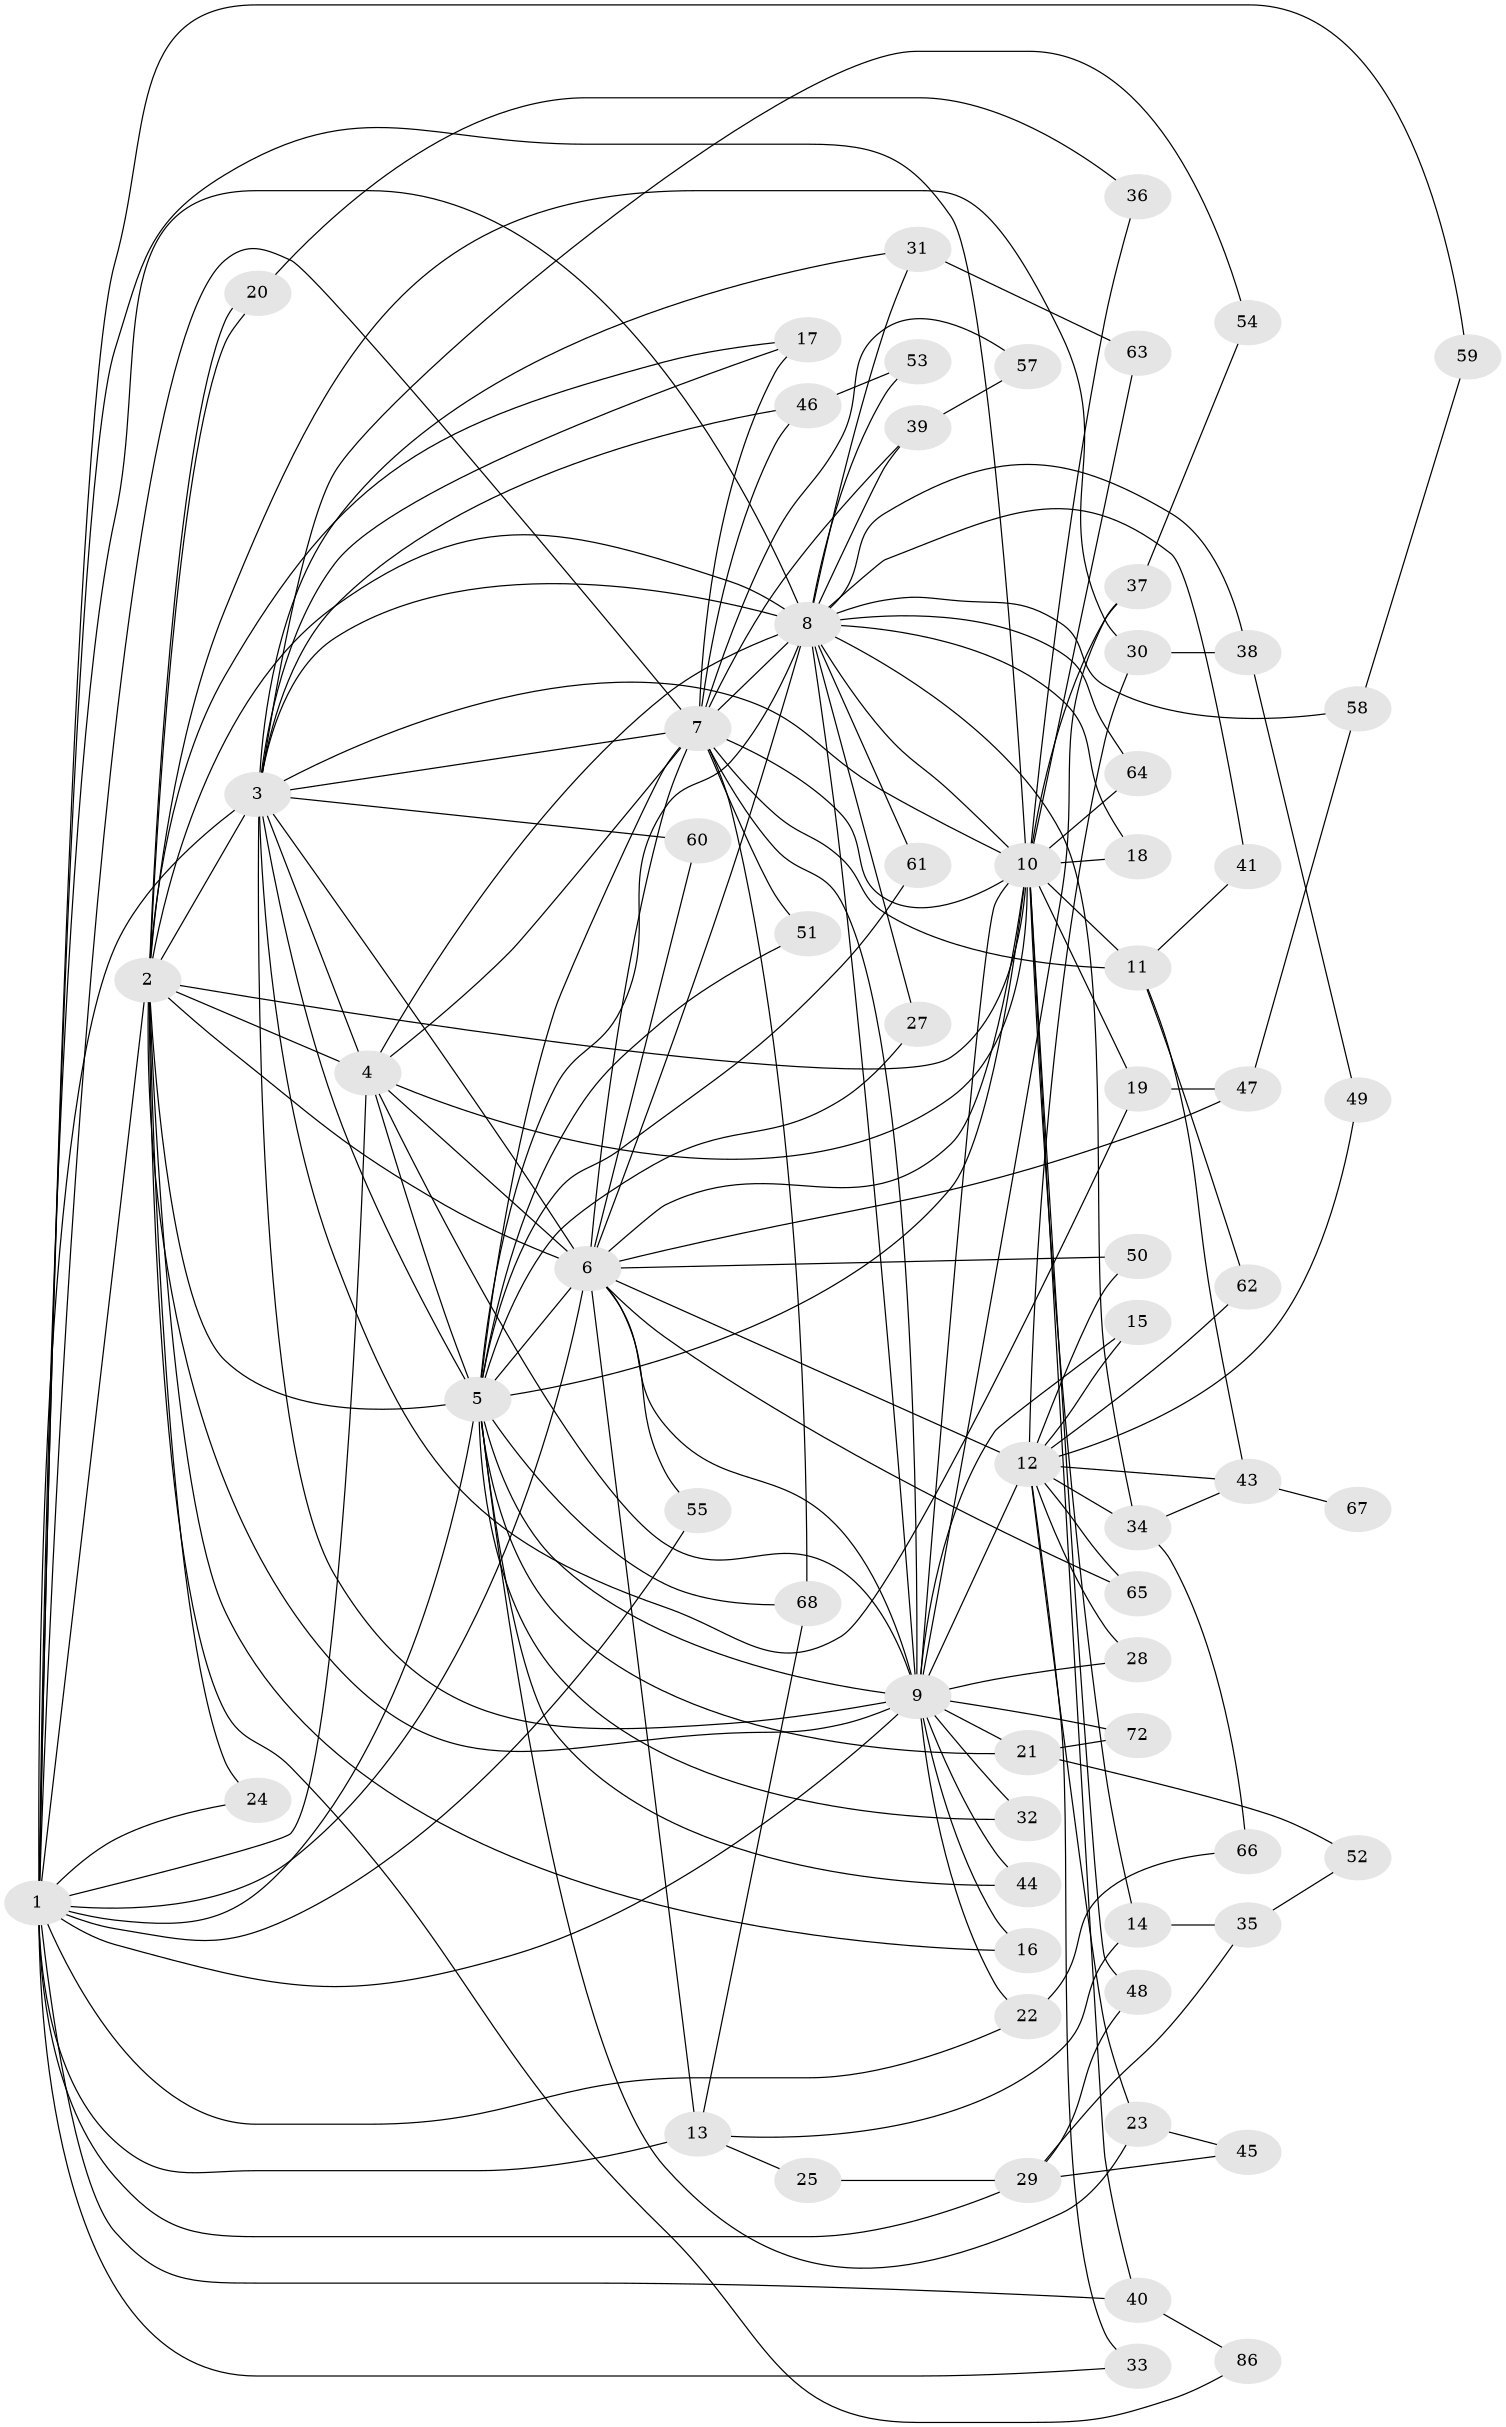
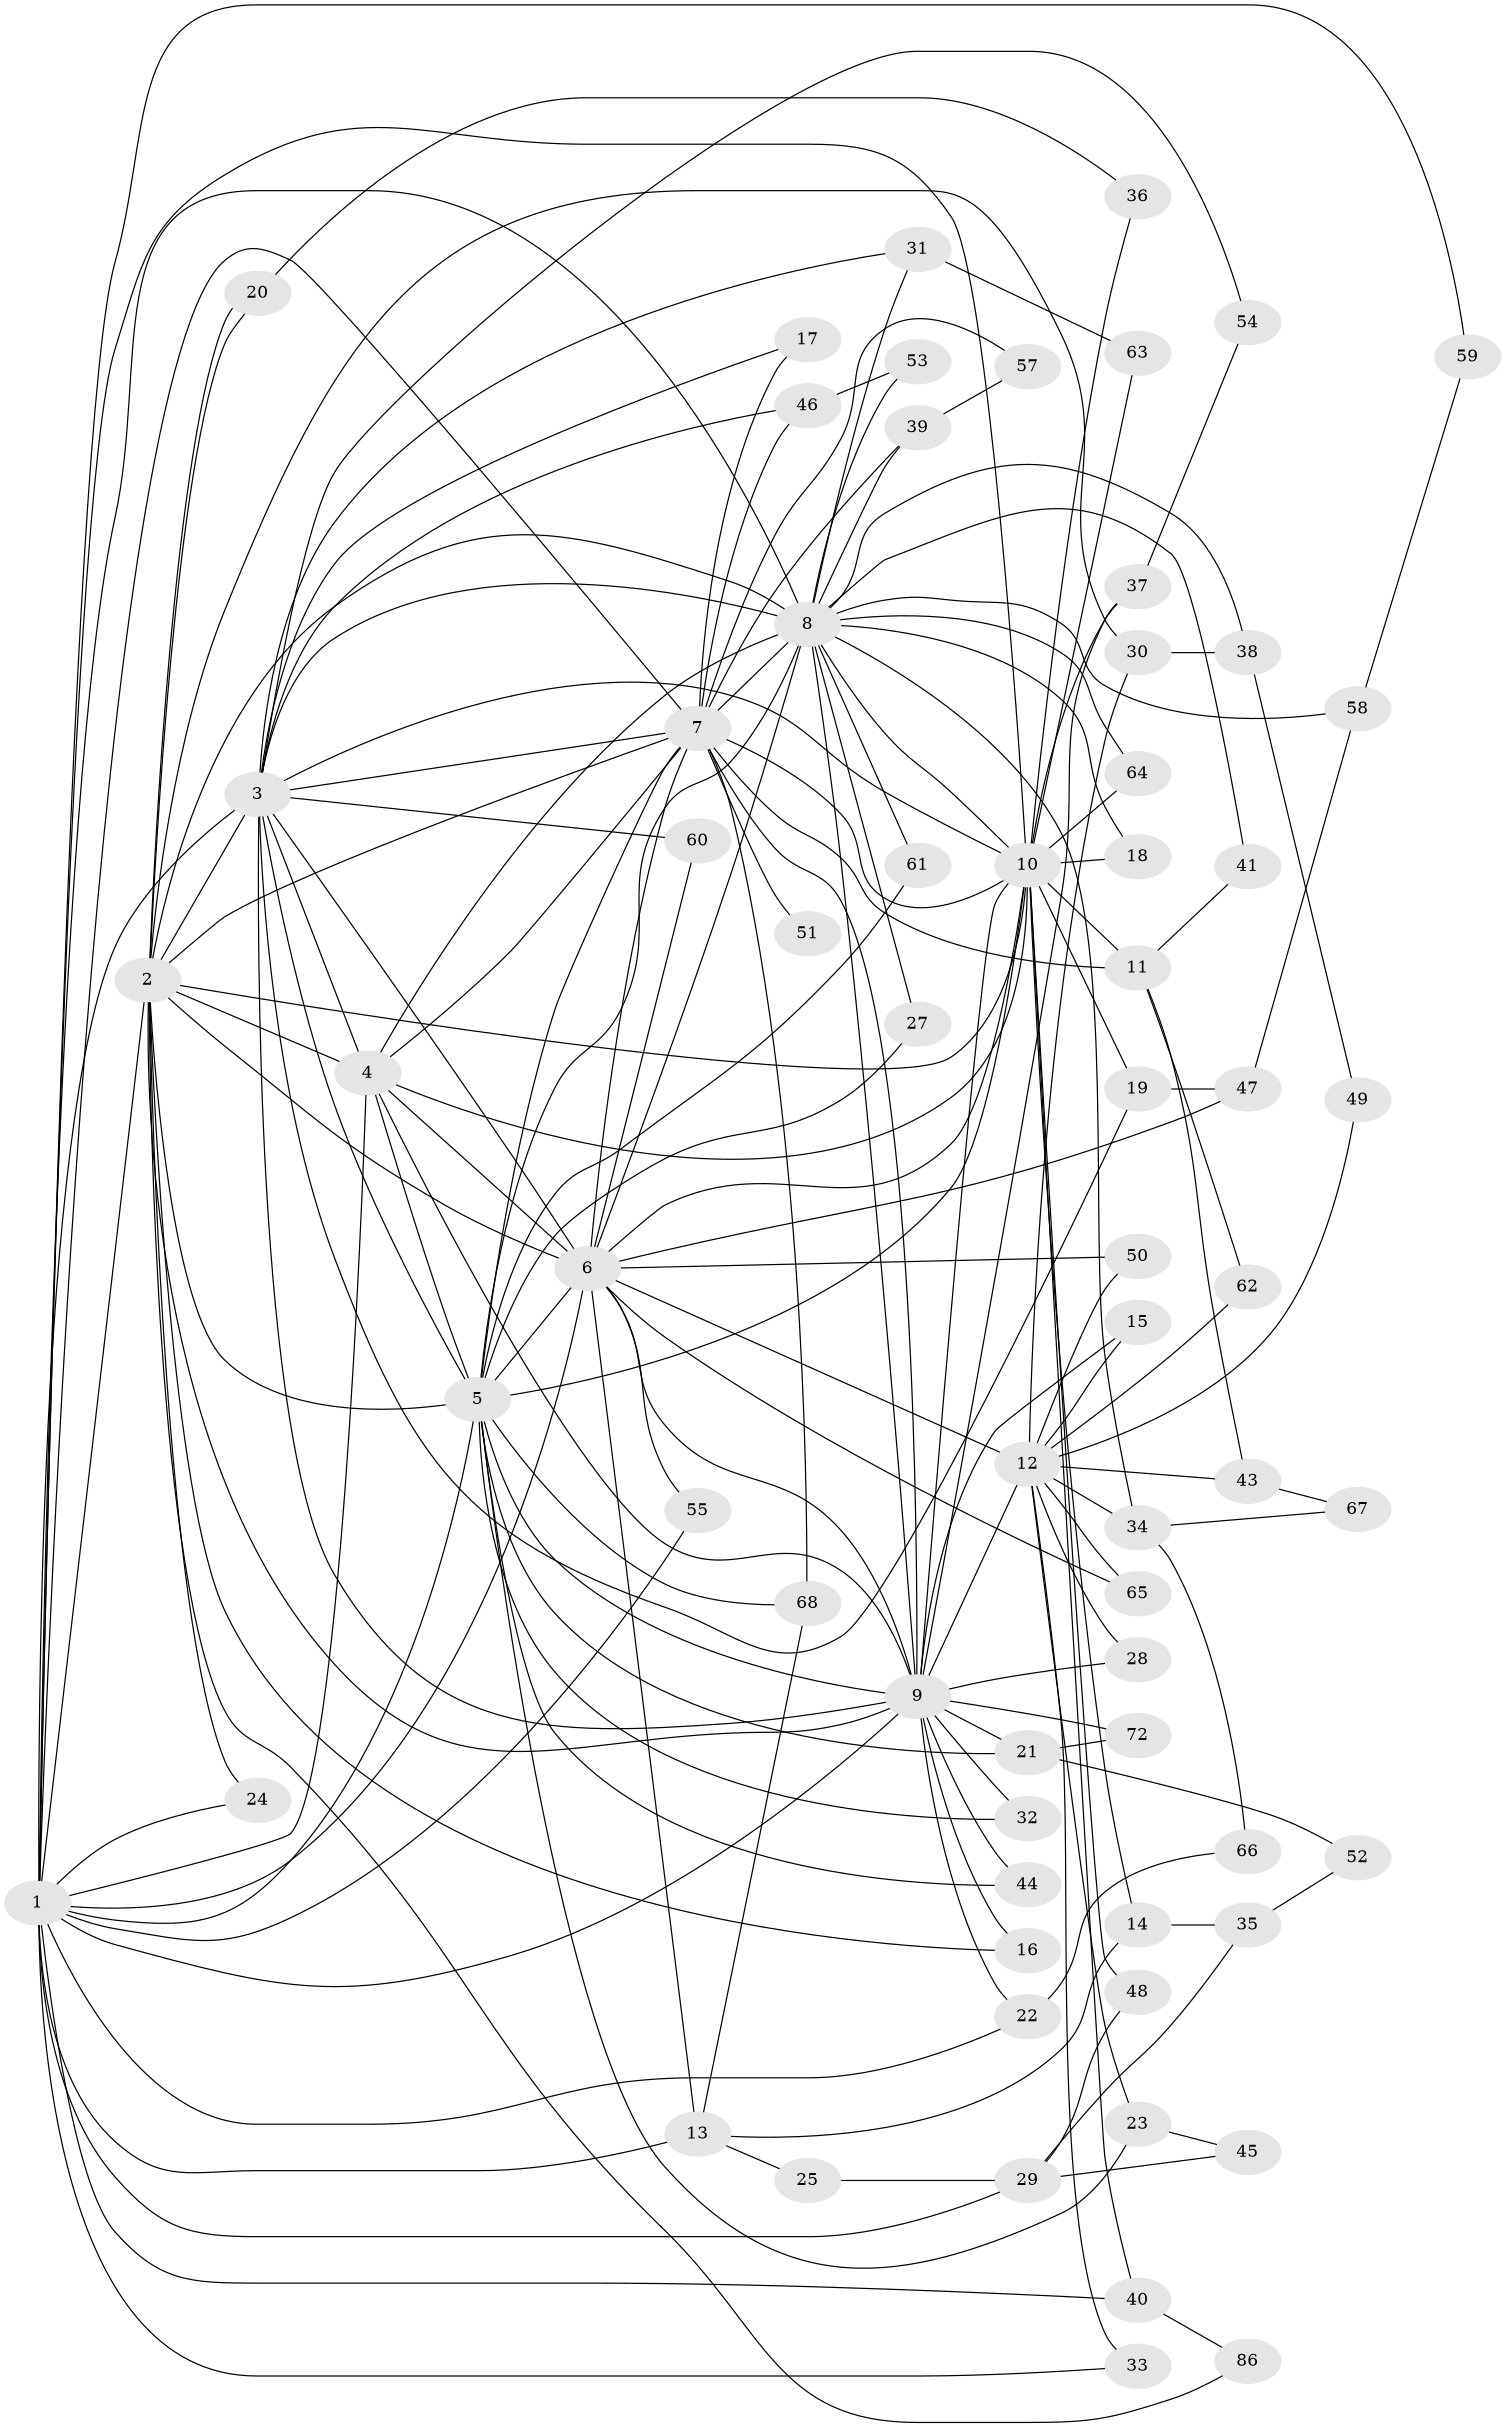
edge "17" -- "2": now "7" -- "2"
edge "51" -- "5": removed
edge "43" -- "34": now "67" -- "34"
